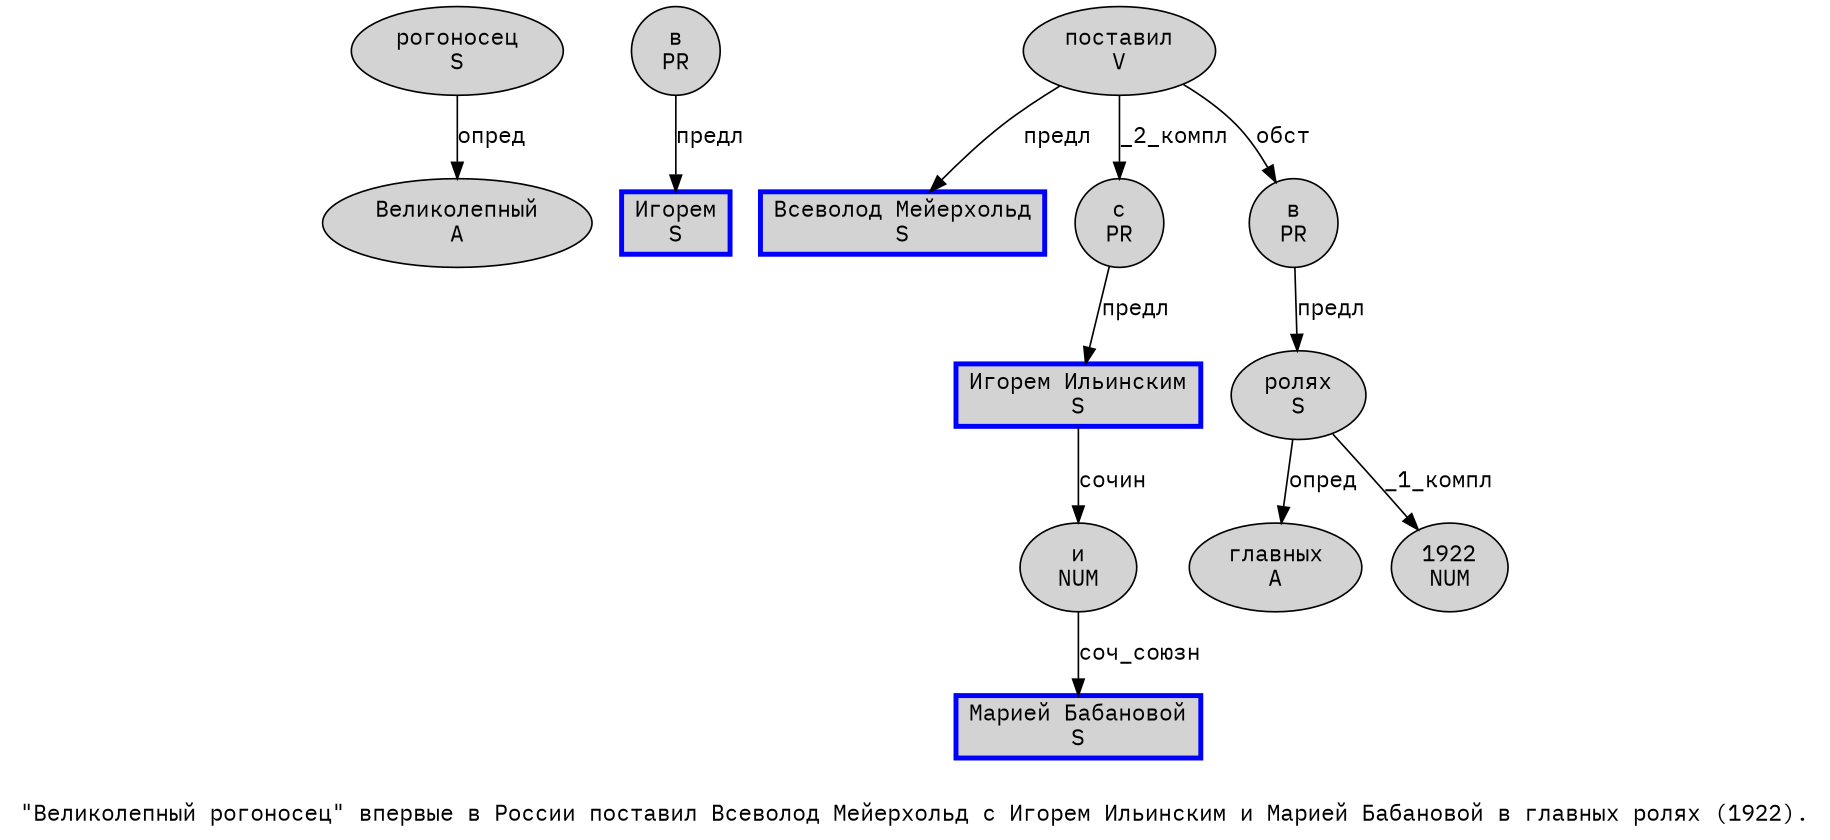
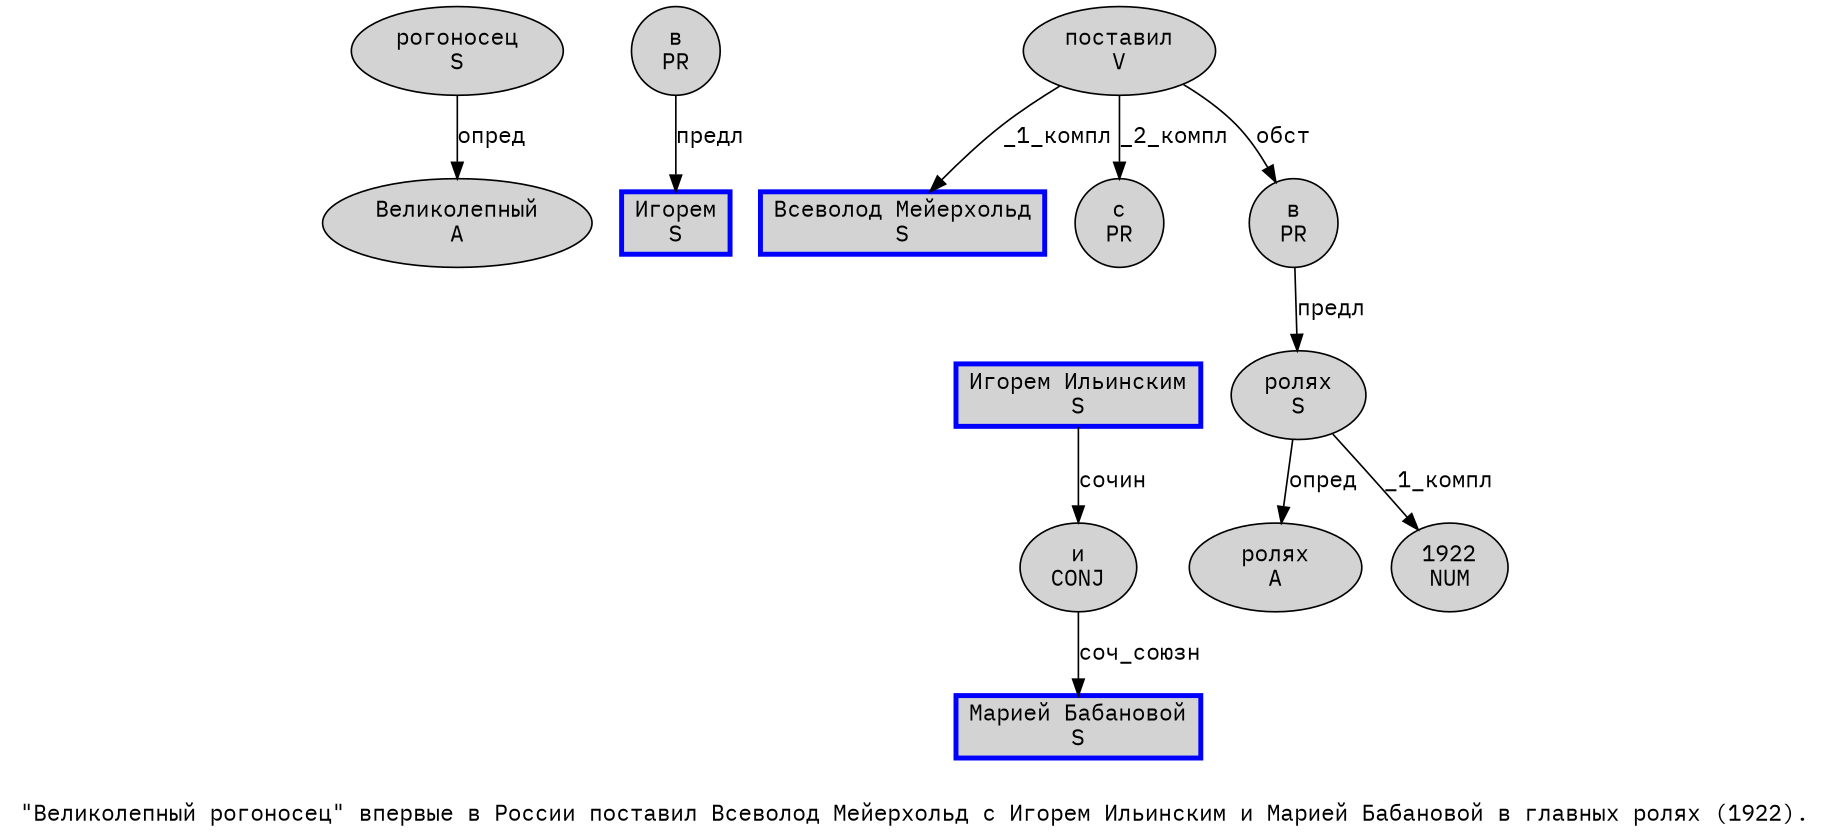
edge "поставил V" -> "Всеволод Мейерхольд S": label "предл" -> "_1_компл"
edge "с PR" -> "Игорем Ильинским S": removed, label "предл"
node "и NUM": label "и NUM" -> "и CONJ"
node "главных A": label "главных A" -> "ролях A"
